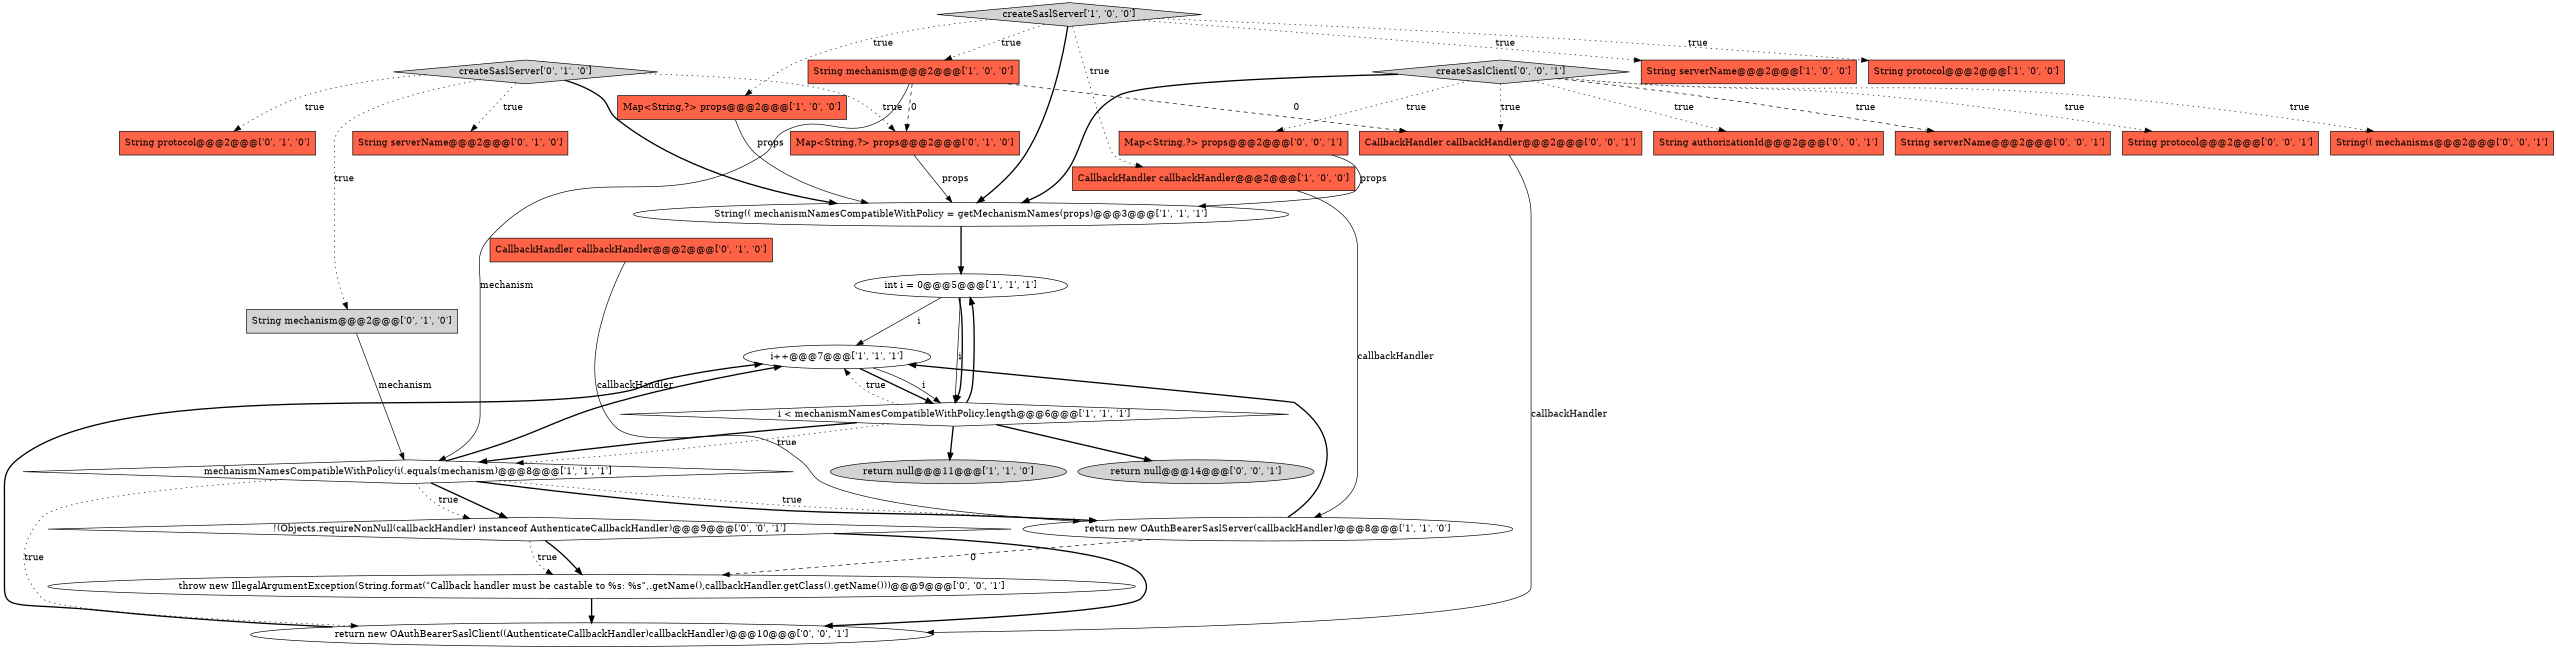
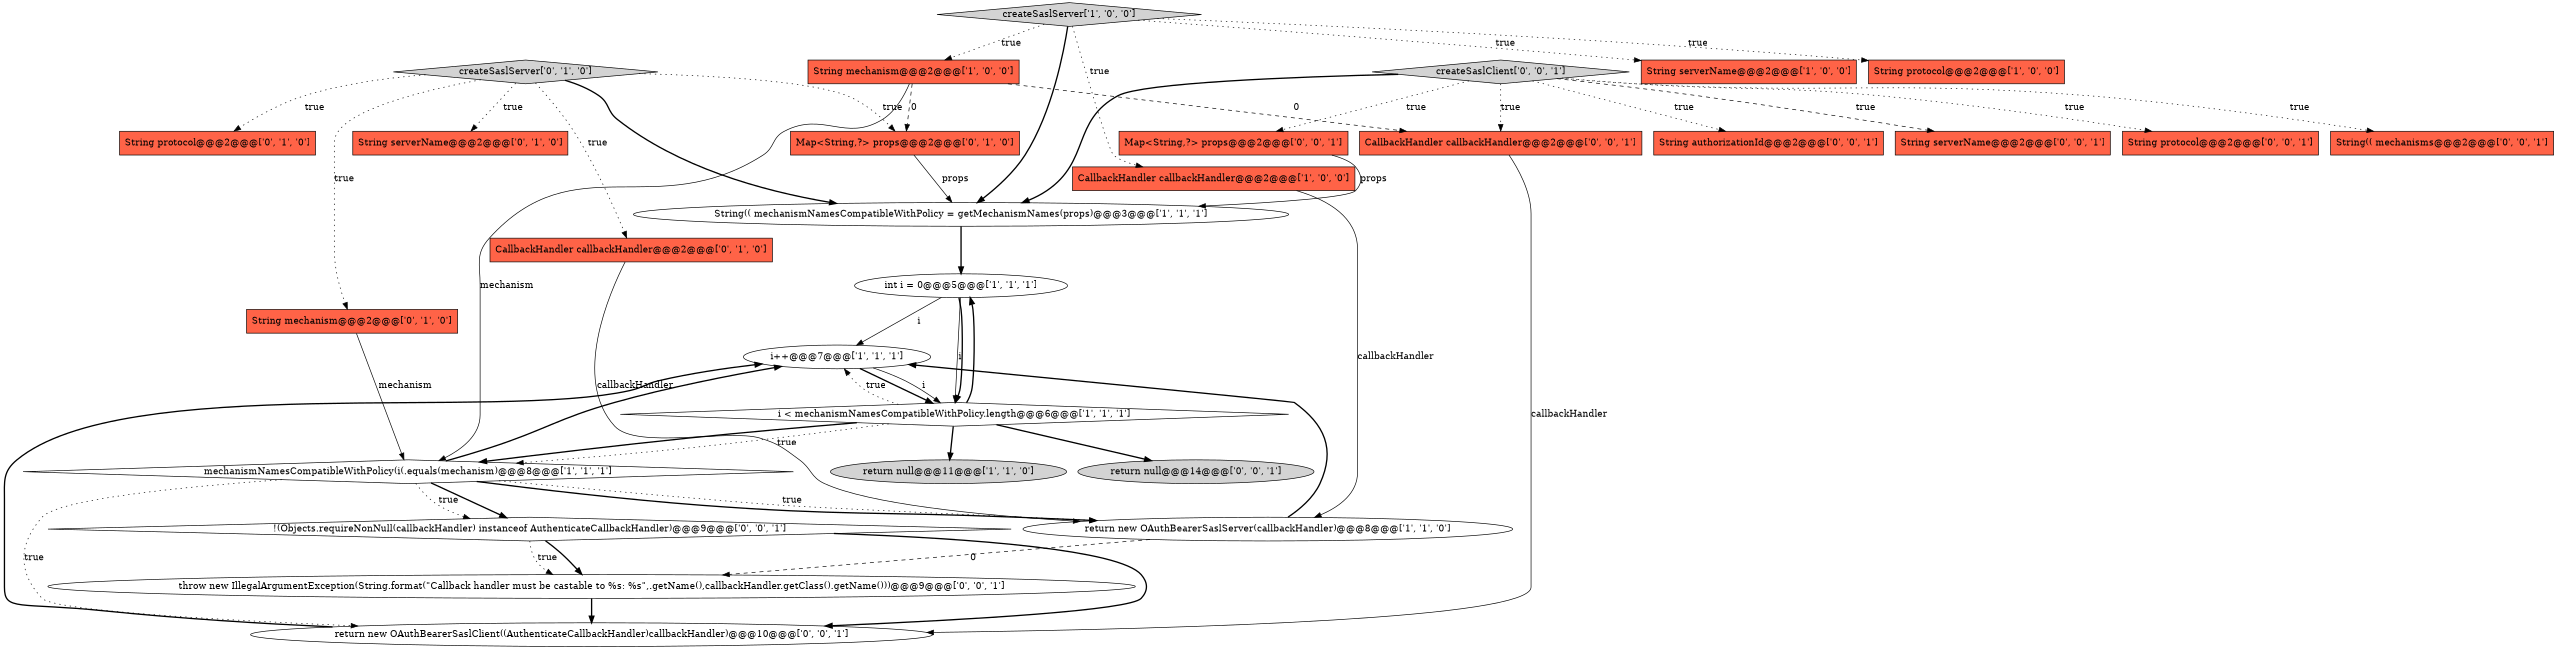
node "Map<String,?> props@@@2@@@['1', '0', '0']": removed
edge "createSaslServer['0', '1', '0']" -> "CallbackHandler callbackHandler@@@2@@@['0', '1', '0']": added, label "true"
node "String mechanism@@@2@@@['0', '1', '0']": fillcolor lightgray -> tomato
